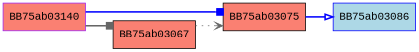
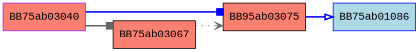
node "BB75ab03140": label "BB75ab03140" -> "BB75ab03040"
node "BB75ab03075": label "BB75ab03075" -> "BB95ab03075"
node "BB75ab03086": label "BB75ab03086" -> "BB75ab01086"
